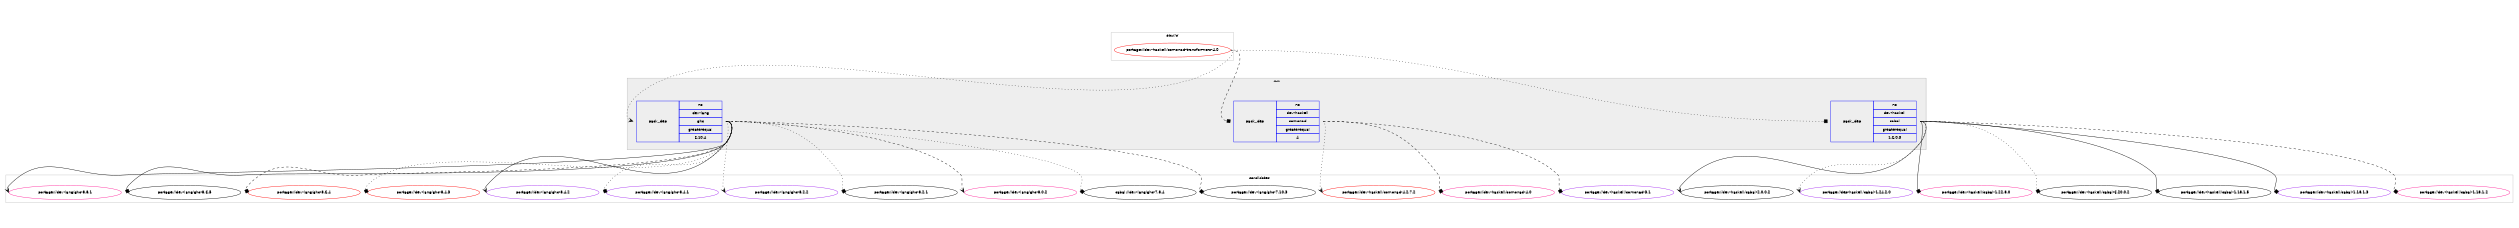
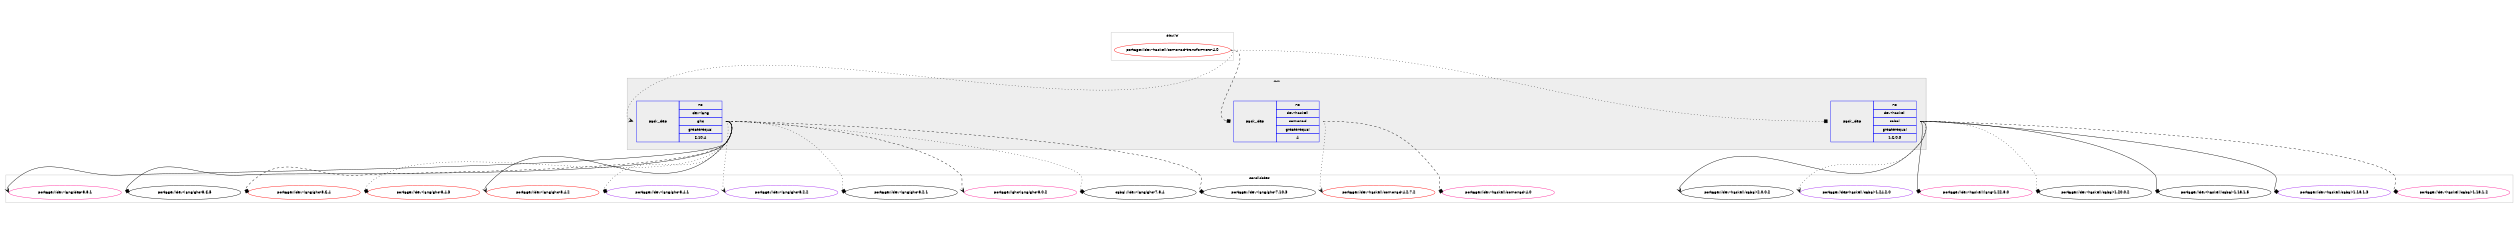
node "portage://dev-lang/ghc-8.8.1": label "portage://dev-lang/ghc-8.8.1" -> "portage://dev-lang/dep-8.8.1"
node "portage://dev-lang/ghc-8.4.2": color purple -> red
node "portage://dev-lang/ghc-8.0.2": label "portage://dev-lang/ghc-8.0.2" -> "portage://ghc-lang/ghc-8.0.2"
node "portage://dev-haskell/comonad-3.1": removed
node "portage://dev-haskell/cabal-1.22.8.0": label "portage://dev-haskell/cabal-1.22.8.0" -> "portage://dev-haskell/lang-1.22.8.0"
node "portage://dev-haskell/cabal-6.20.0.2": label "portage://dev-haskell/cabal-6.20.0.2" -> "portage://dev-haskell/cabal-1.20.0.2"
